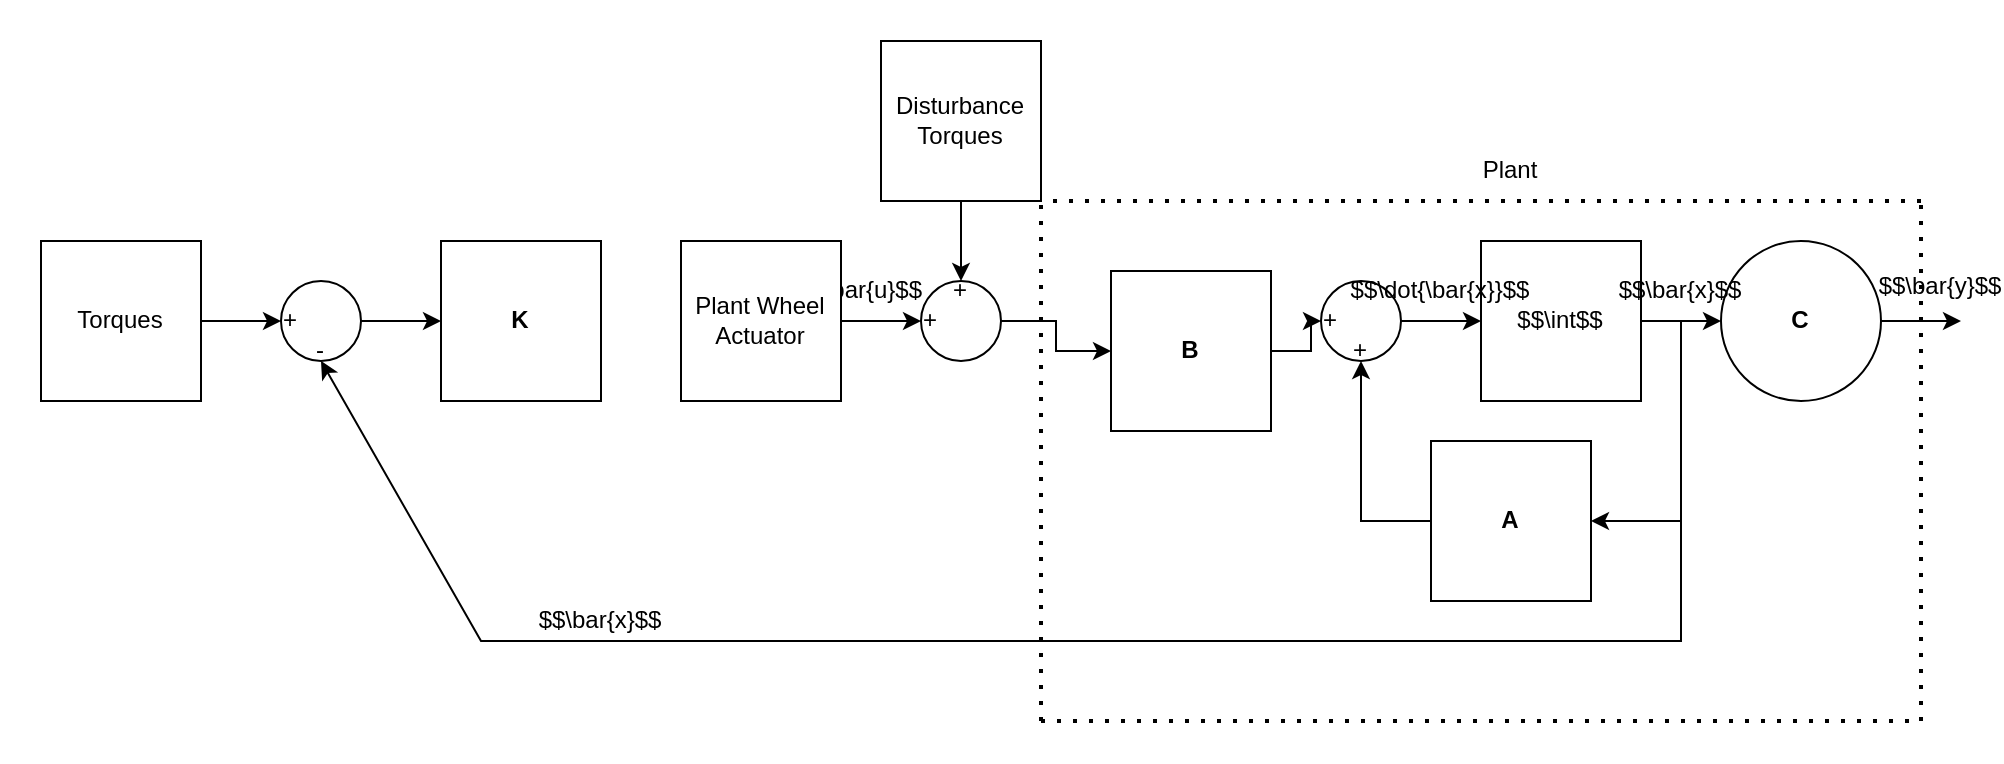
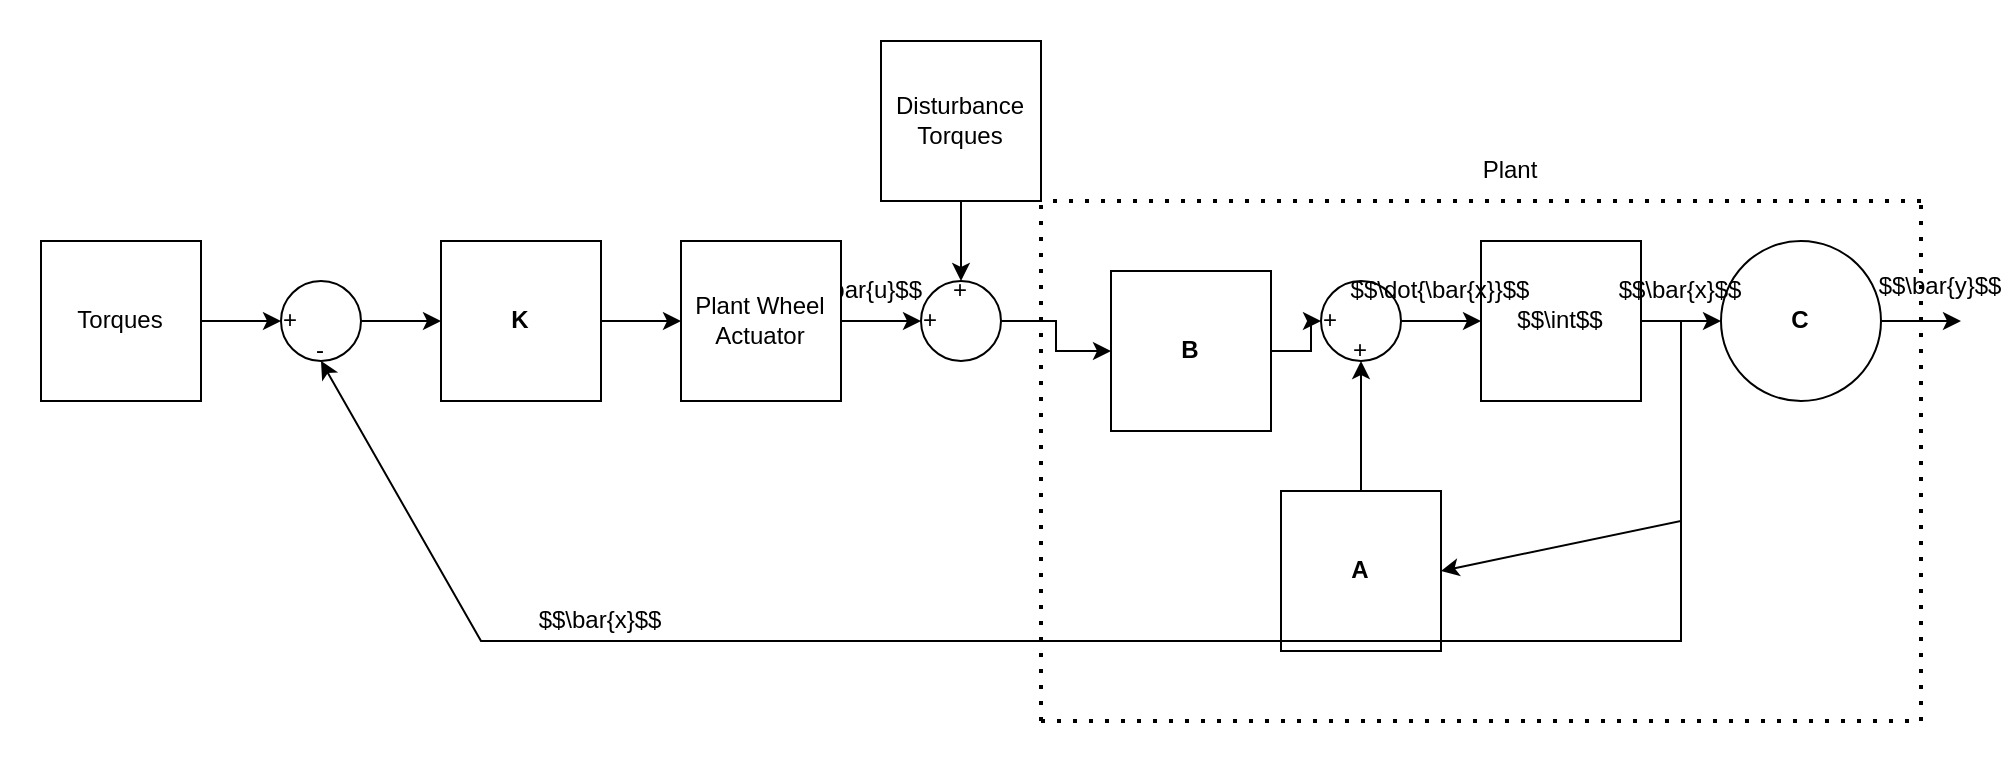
edge "K" -> "Plant Wheel Actuator": added
node "A": moved (1511, 521) -> (1361, 571)
